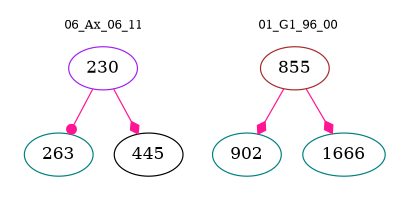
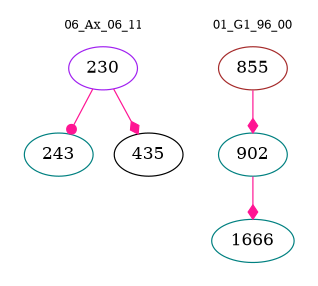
edge "855" -> "1666": now "902" -> "1666"
node "263": label "263" -> "243"
node "445": label "445" -> "435"
